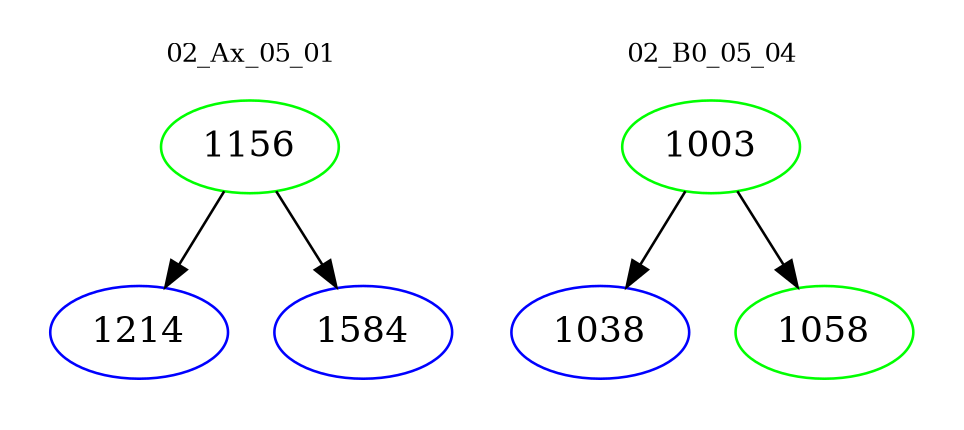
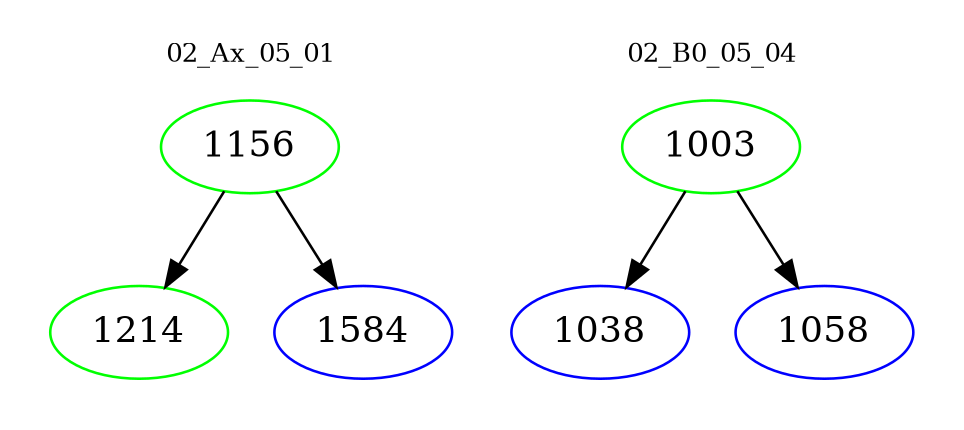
node "1214": color blue -> green
node "1058": color green -> blue
